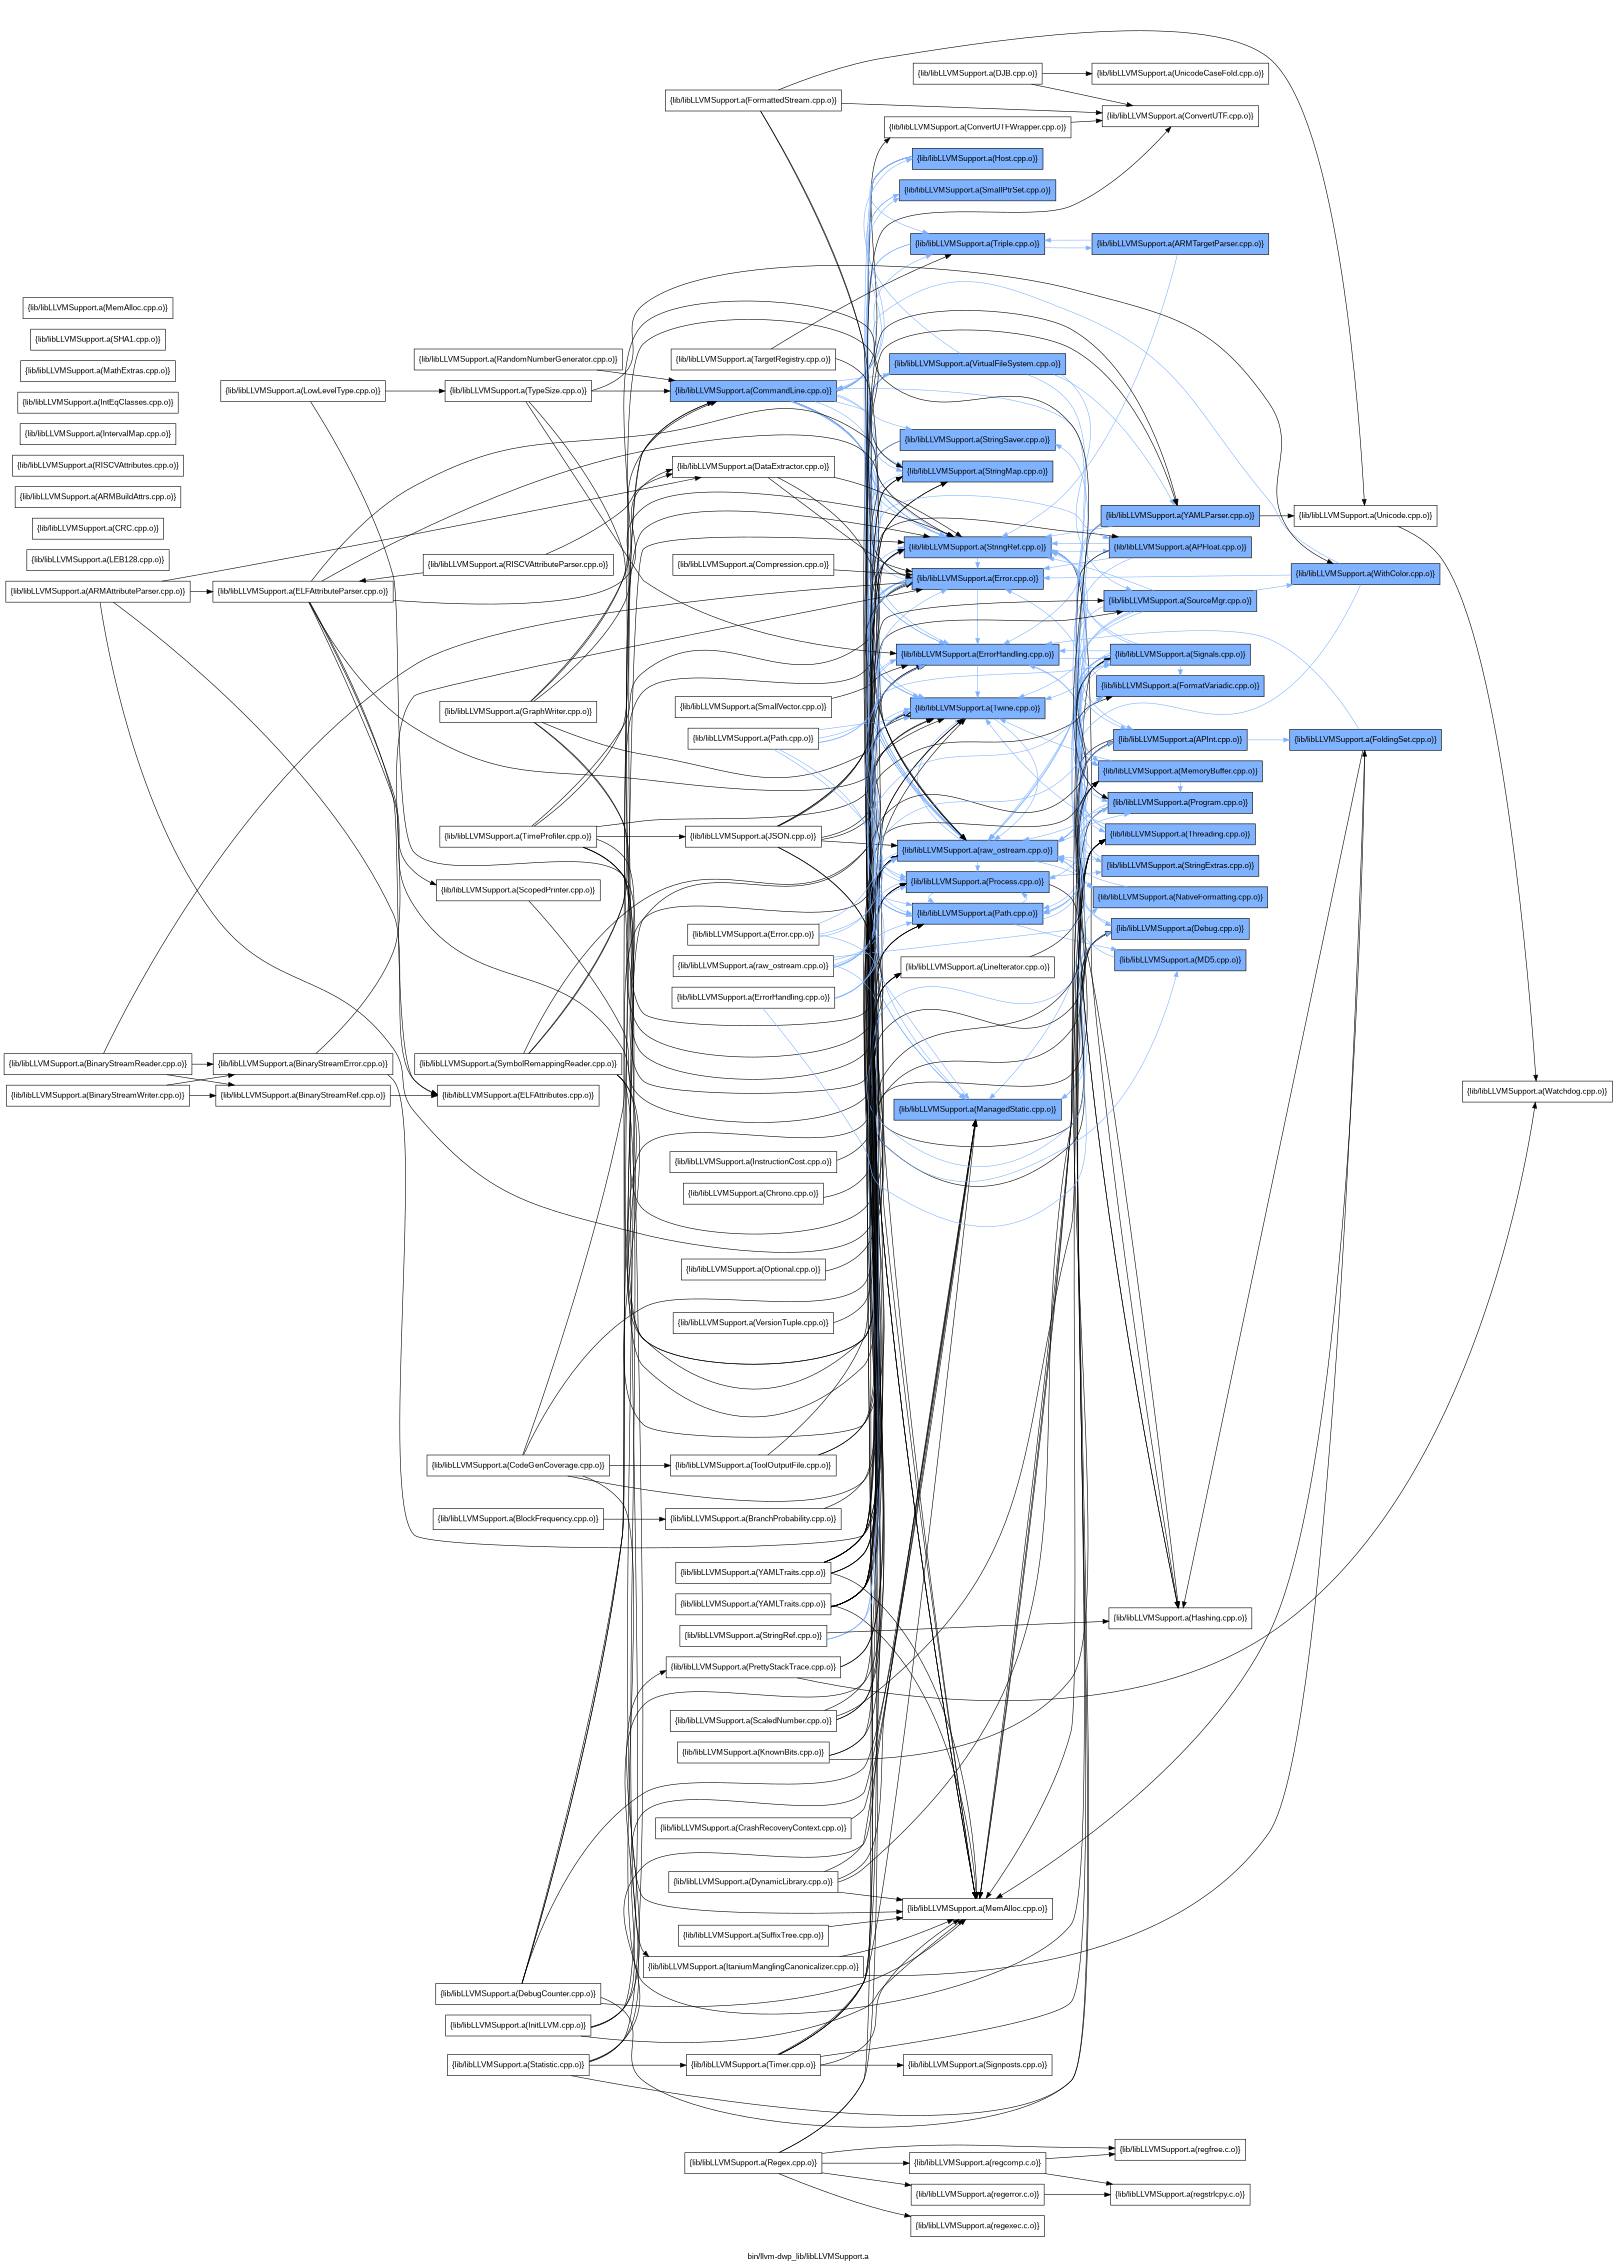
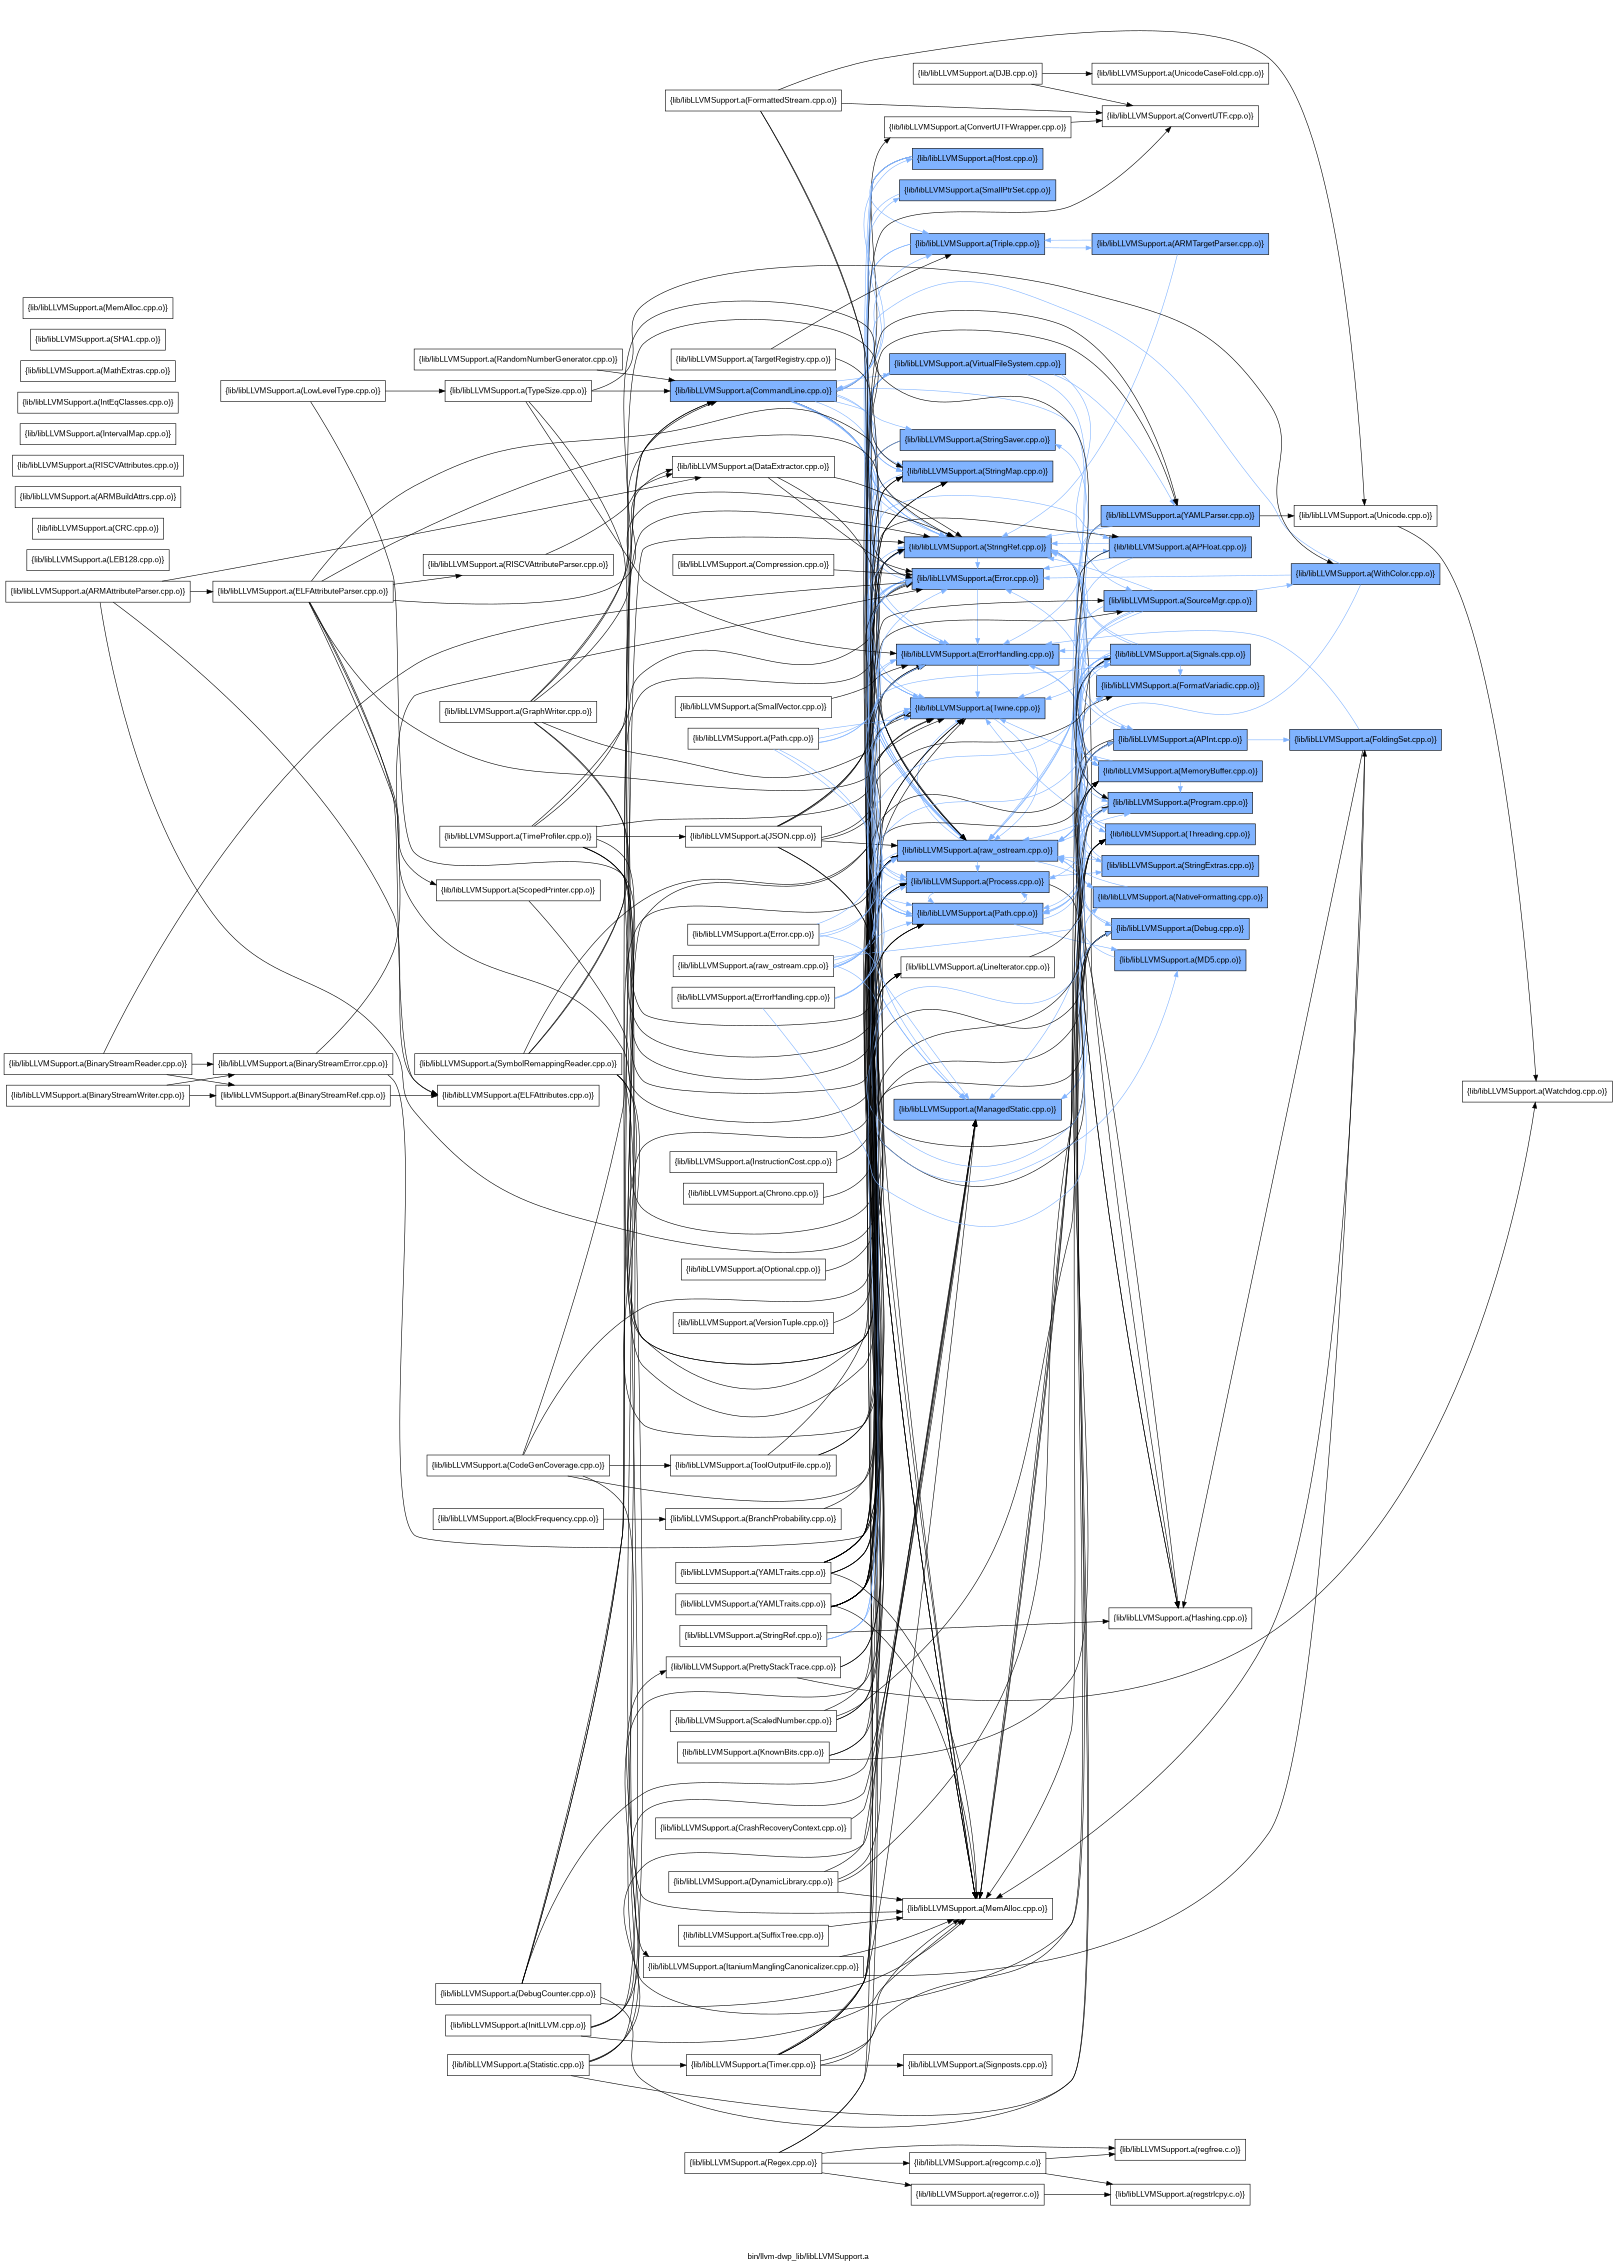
edge "{lib/libLLVMSupport.a(VirtualFileSystem.cpp.o)}" -> "{lib/libLLVMSupport.a(SmallPtrSet.cpp.o)}": now "{lib/libLLVMSupport.a(VirtualFileSystem.cpp.o)}" -> "{lib/libLLVMSupport.a(StringMap.cpp.o)}"
edge "{lib/libLLVMSupport.a(RISCVAttributeParser.cpp.o)}" -> "{lib/libLLVMSupport.a(ELFAttributeParser.cpp.o)}": reversed
edge "{lib/libLLVMSupport.a(Timer.cpp.o)}" -> "{lib/libLLVMSupport.a(Threading.cpp.o)}": now "{lib/libLLVMSupport.a(Timer.cpp.o)}" -> "{lib/libLLVMSupport.a(Program.cpp.o)}"
node "{lib/libLLVMSupport.a(regexec.c.o)}": removed
